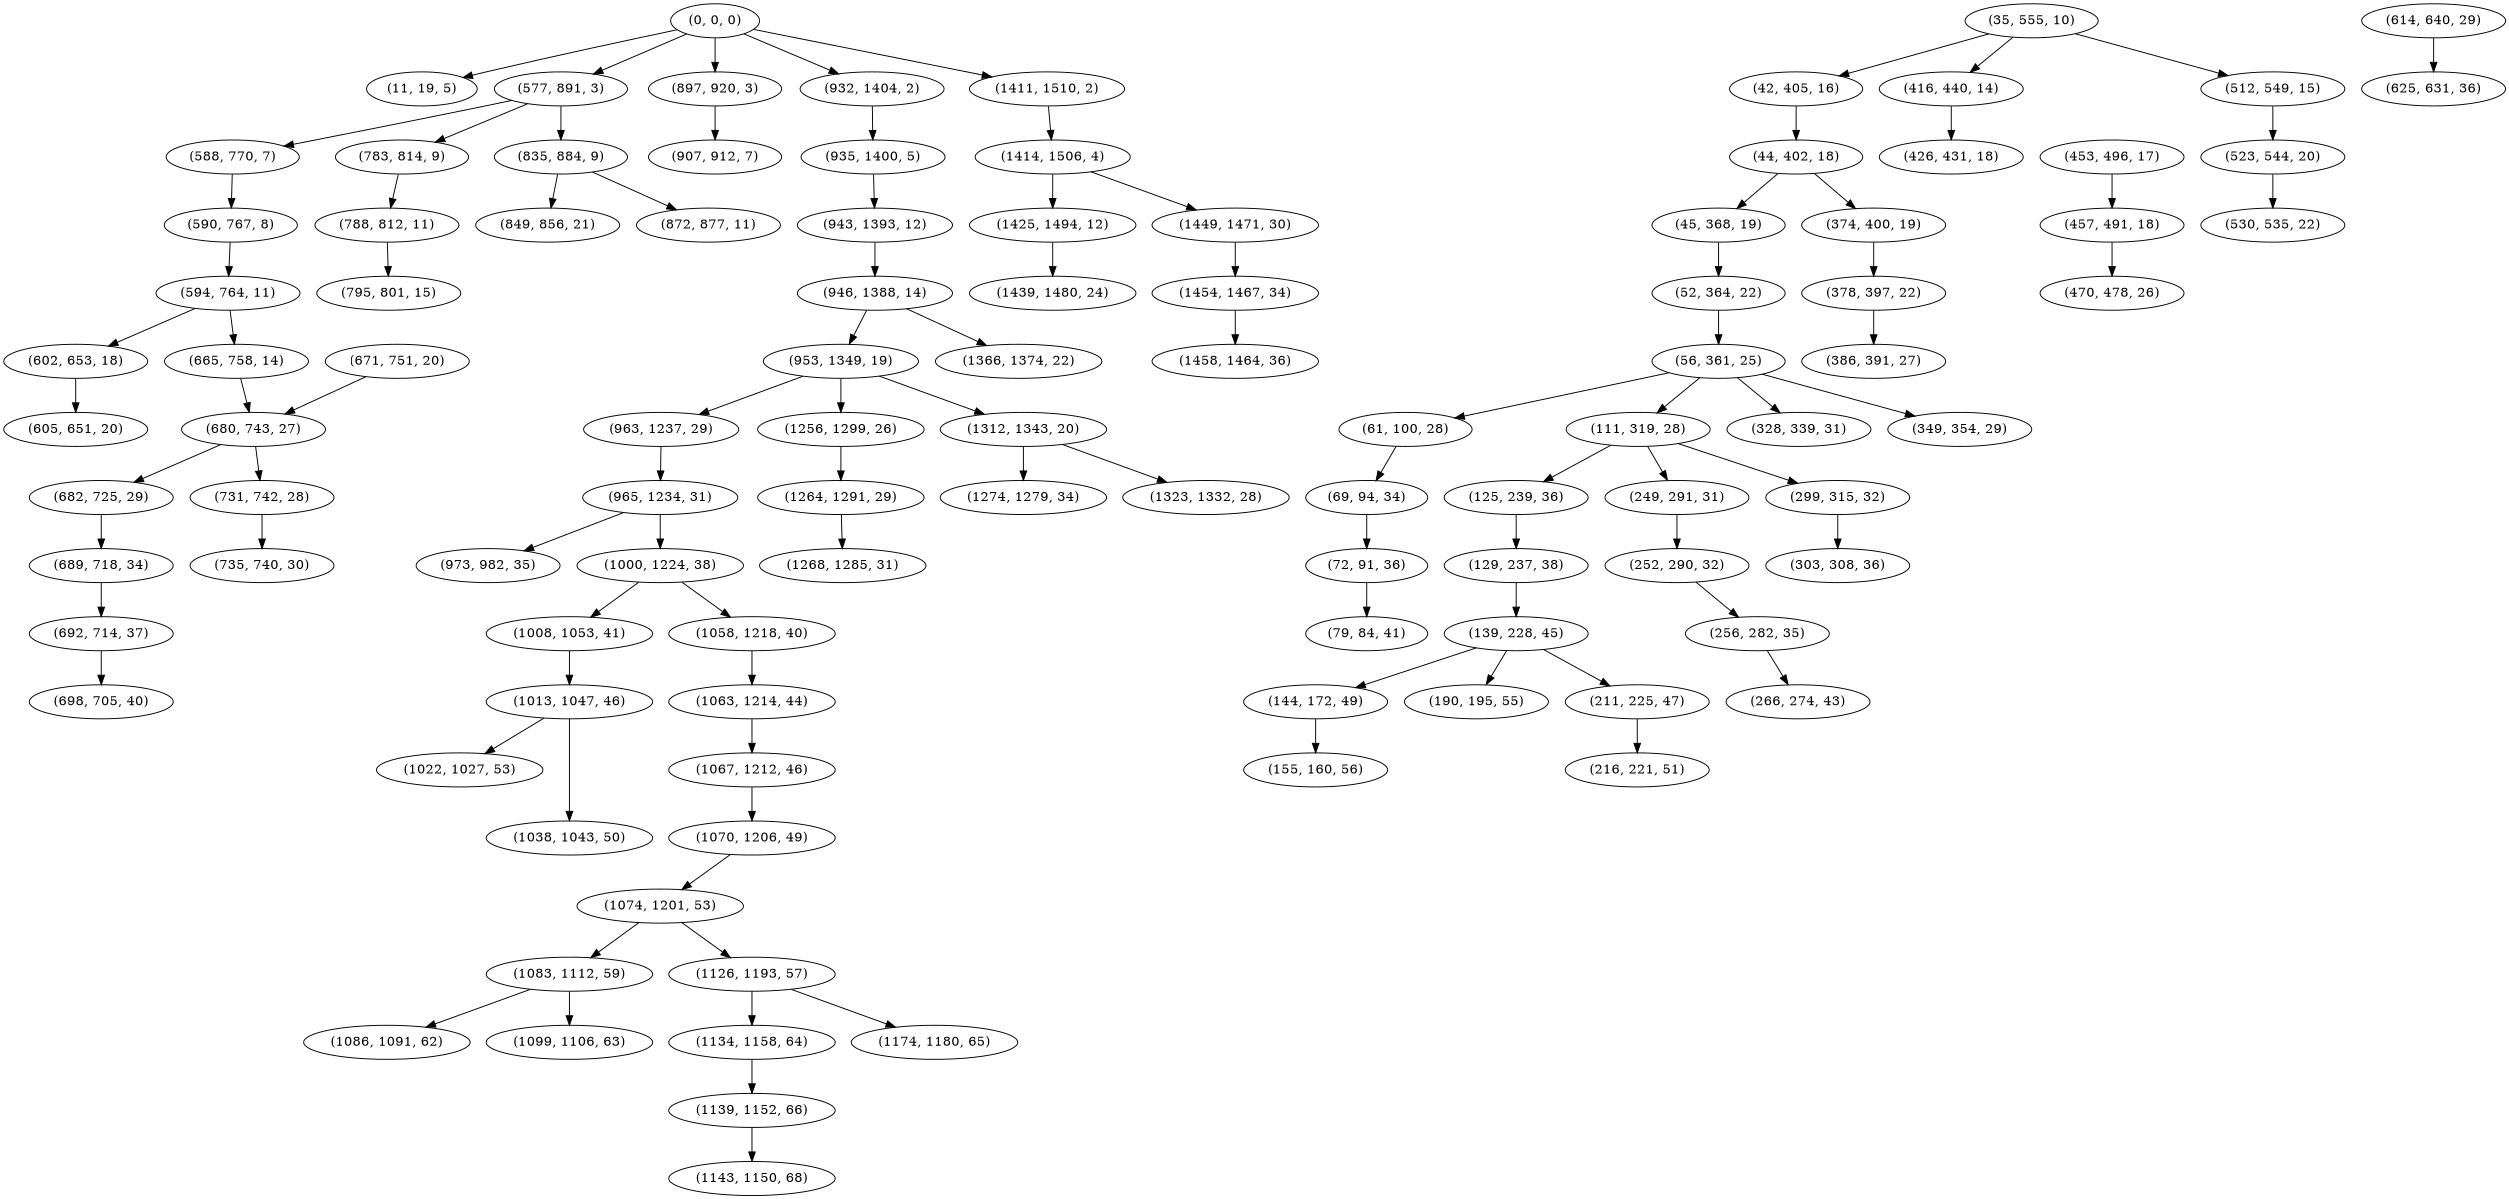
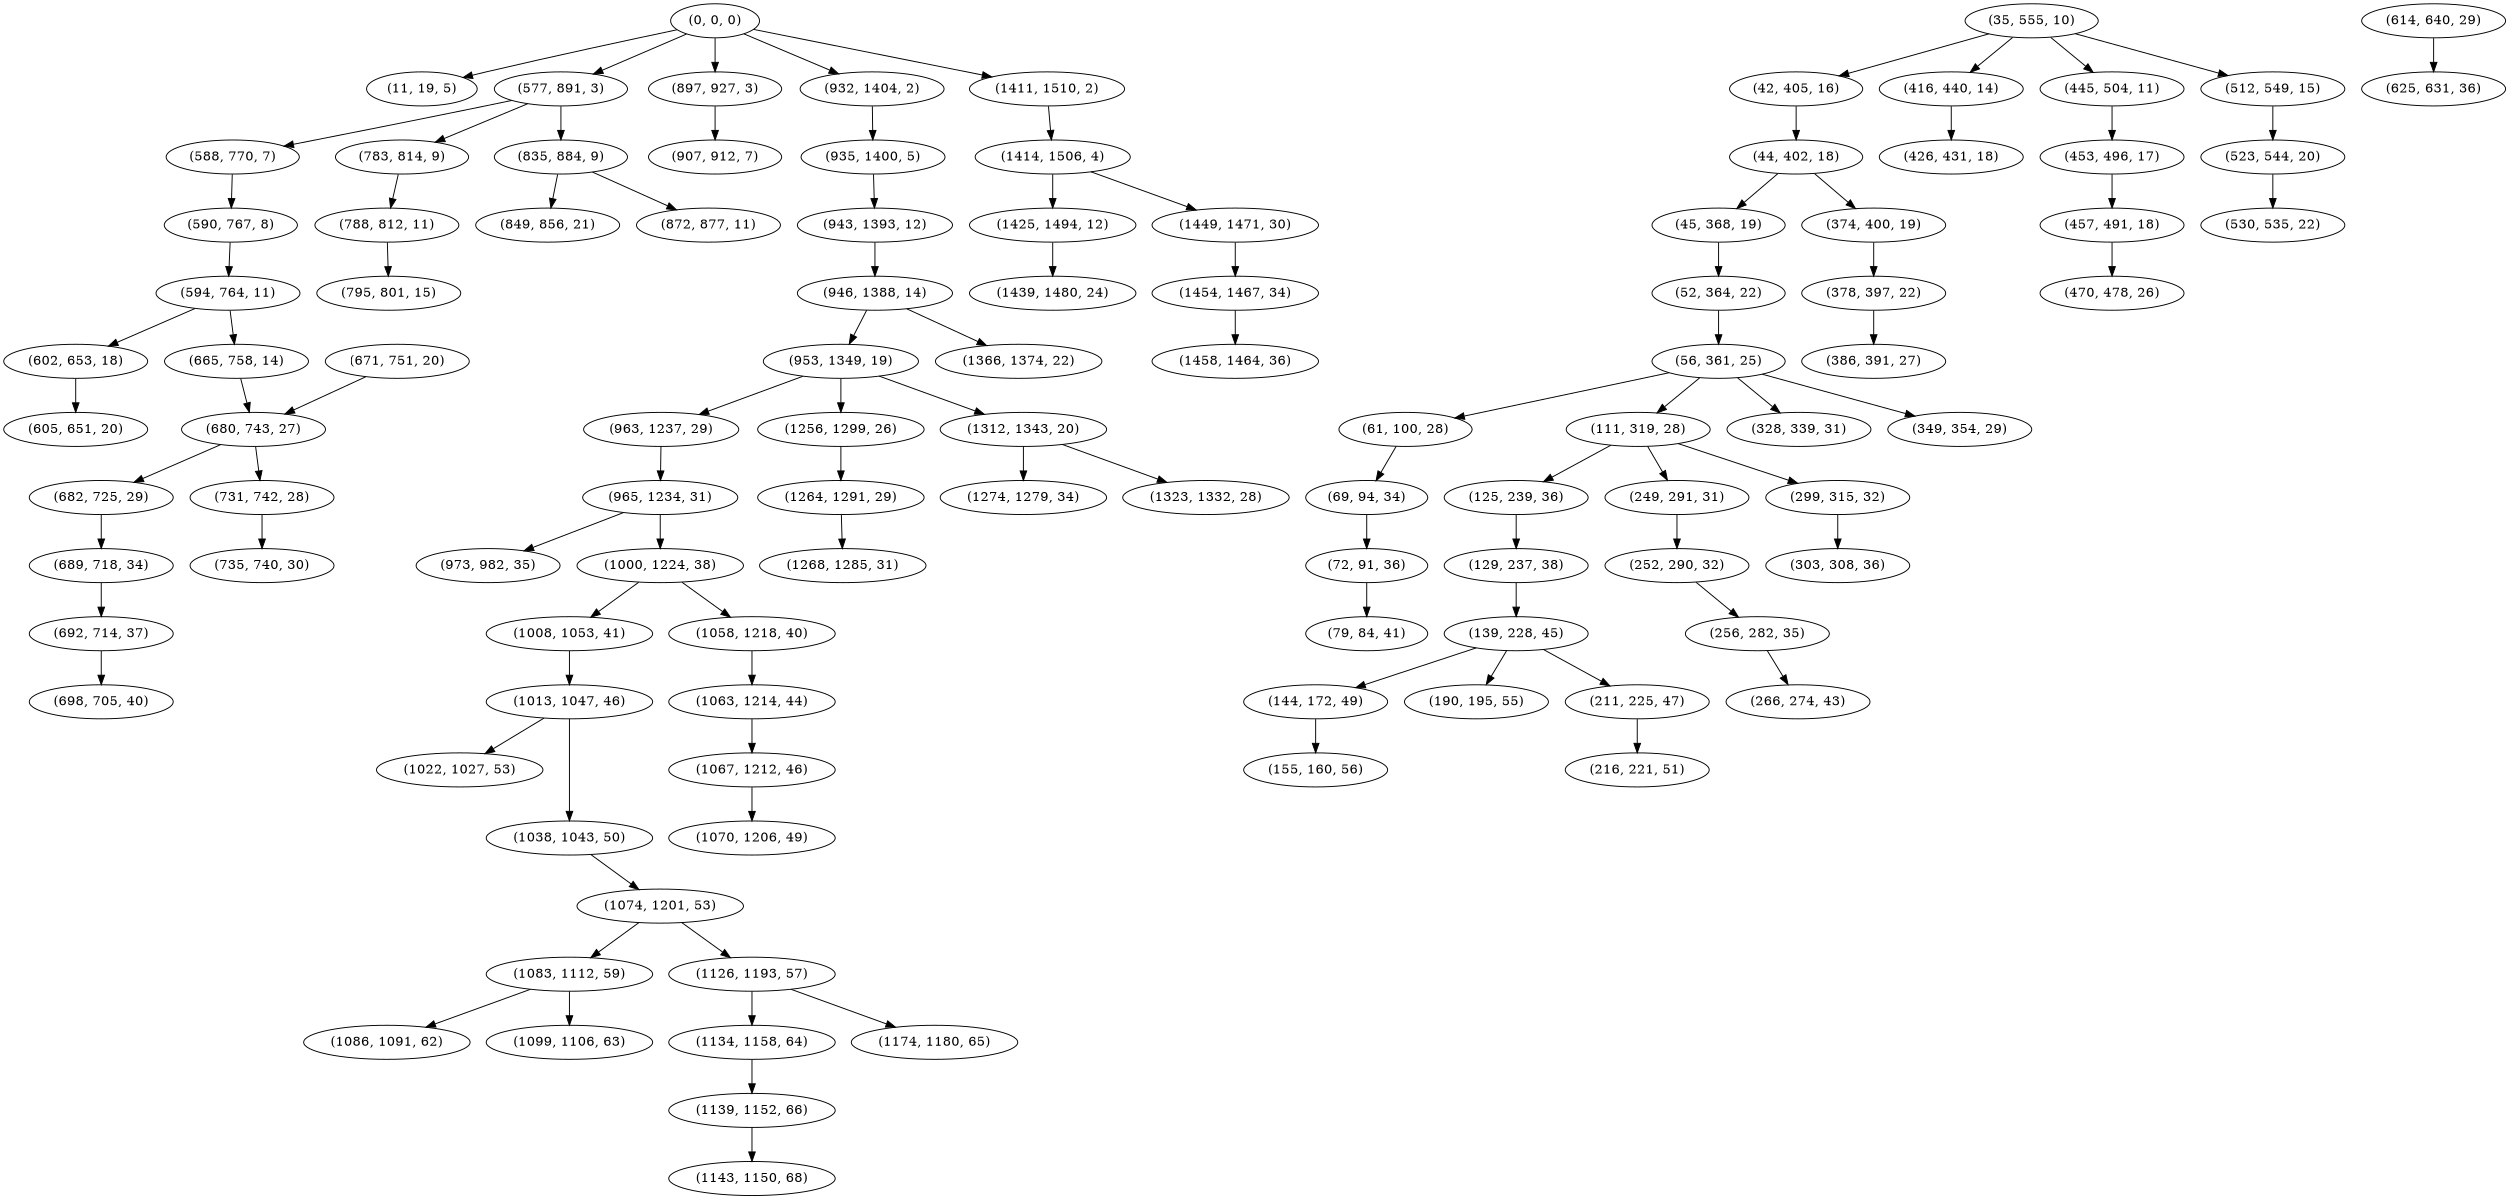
node "(897, 920, 3)": label "(897, 920, 3)" -> "(897, 927, 3)"
node "(445, 504, 11)": added
edge "(1070, 1206, 49)" -> "(1074, 1201, 53)": now "(1038, 1043, 50)" -> "(1074, 1201, 53)"
